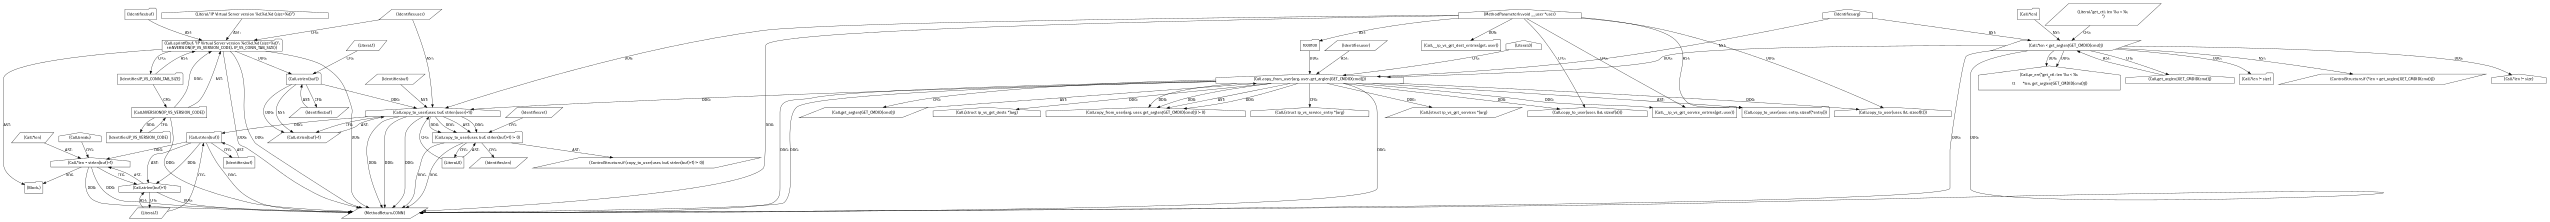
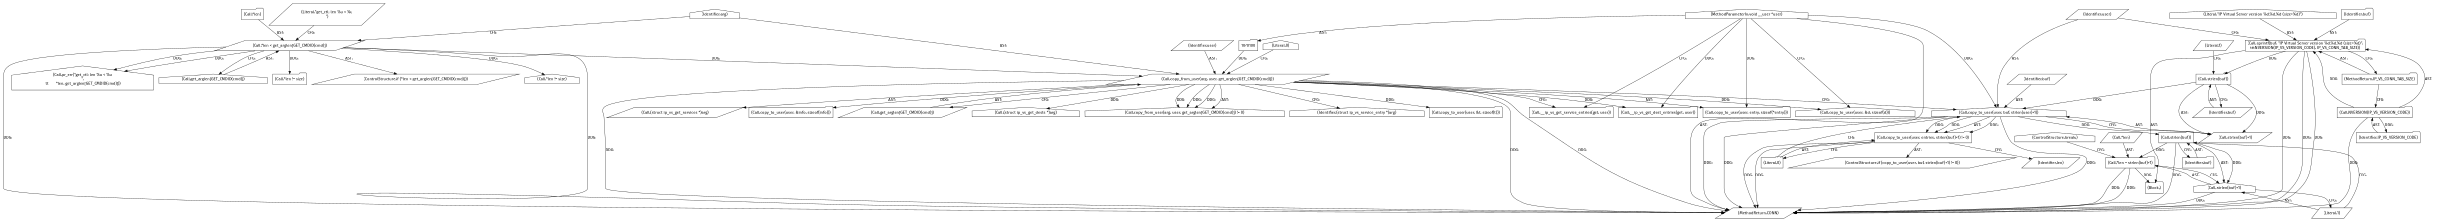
edge "(Identifier,arg)" -> "(Call,*len < get_arglen[GET_CMDID(cmd)])": label "AST: " -> "CFG: "
node "1000100": label "1000100" -> "1070100"
edge "(MethodParameterIn,void __user *user)" -> "(Call,copy_to_user(user, &t, sizeof(t)))": removed, label "DDG:"
edge "(MethodParameterIn,void __user *user)" -> "(Call,copy_to_user(user, entry, sizeof(*entry)))": label "AST: " -> "DDG: "
node "(Identifier,IP_VS_CONN_TAB_SIZE)": label "(Identifier,IP_VS_CONN_TAB_SIZE)" -> "(MethodReturn,IP_VS_CONN_TAB_SIZE)"
node "(Call,copy_from_user(arg, user, get_arglen[GET_CMDID(cmd)]))": shape house -> parallelogram
edge "(Call,copy_from_user(arg, user, get_arglen[GET_CMDID(cmd)]))" -> "(Call,__ip_vs_get_dest_entries(get, user))": added, label "DDG:"
edge "(Call,copy_from_user(arg, user, get_arglen[GET_CMDID(cmd)]))" -> "(Call,copy_to_user(user, buf, strlen(user)+1))": label "DDG: " -> "CFG: "
edge "(Call,copy_from_user(arg, user, get_arglen[GET_CMDID(cmd)]))" -> "(Call,(struct ip_vs_get_services *)arg)": label "DDG: " -> "AST: "
edge "(Call,copy_from_user(arg, user, get_arglen[GET_CMDID(cmd)]))" -> "(Call,__ip_vs_get_service_entries(get, user))": label "DDG: " -> "CFG: "
node "(Identifier,ret)": removed
node "(Call,copy_to_user(user, &info, sizeof(info)))": added
node "(Call,(struct ip_vs_service_entry *)arg)": label "(Call,(struct ip_vs_service_entry *)arg)" -> "(Identifier,(struct ip_vs_service_entry *)arg)"
node "(Call,copy_to_user(user, &t, sizeof(t)))": shape house -> folder
edge "(Identifier,IP_VS_VERSION_CODE)" -> "(Call,NVERSION(IP_VS_VERSION_CODE))": label "CFG: " -> "AST: "
edge "(MethodParameterIn,void __user *user)" -> "(MethodReturn,CONN)": label "DDG: " -> "AST: "
node "(Call,break;)": label "(Call,break;)" -> "(ControlStructure,break;)"
node "(Call,copy_to_user(user, buf, strlen(buf)+1) != 0)": label "(Call,copy_to_user(user, buf, strlen(buf)+1) != 0)" -> "(Call,copy_to_user(user, entries, strlen(buf)+1) != 0)"
node "(Call,*len = strlen(buf)+1)": shape house -> folder
